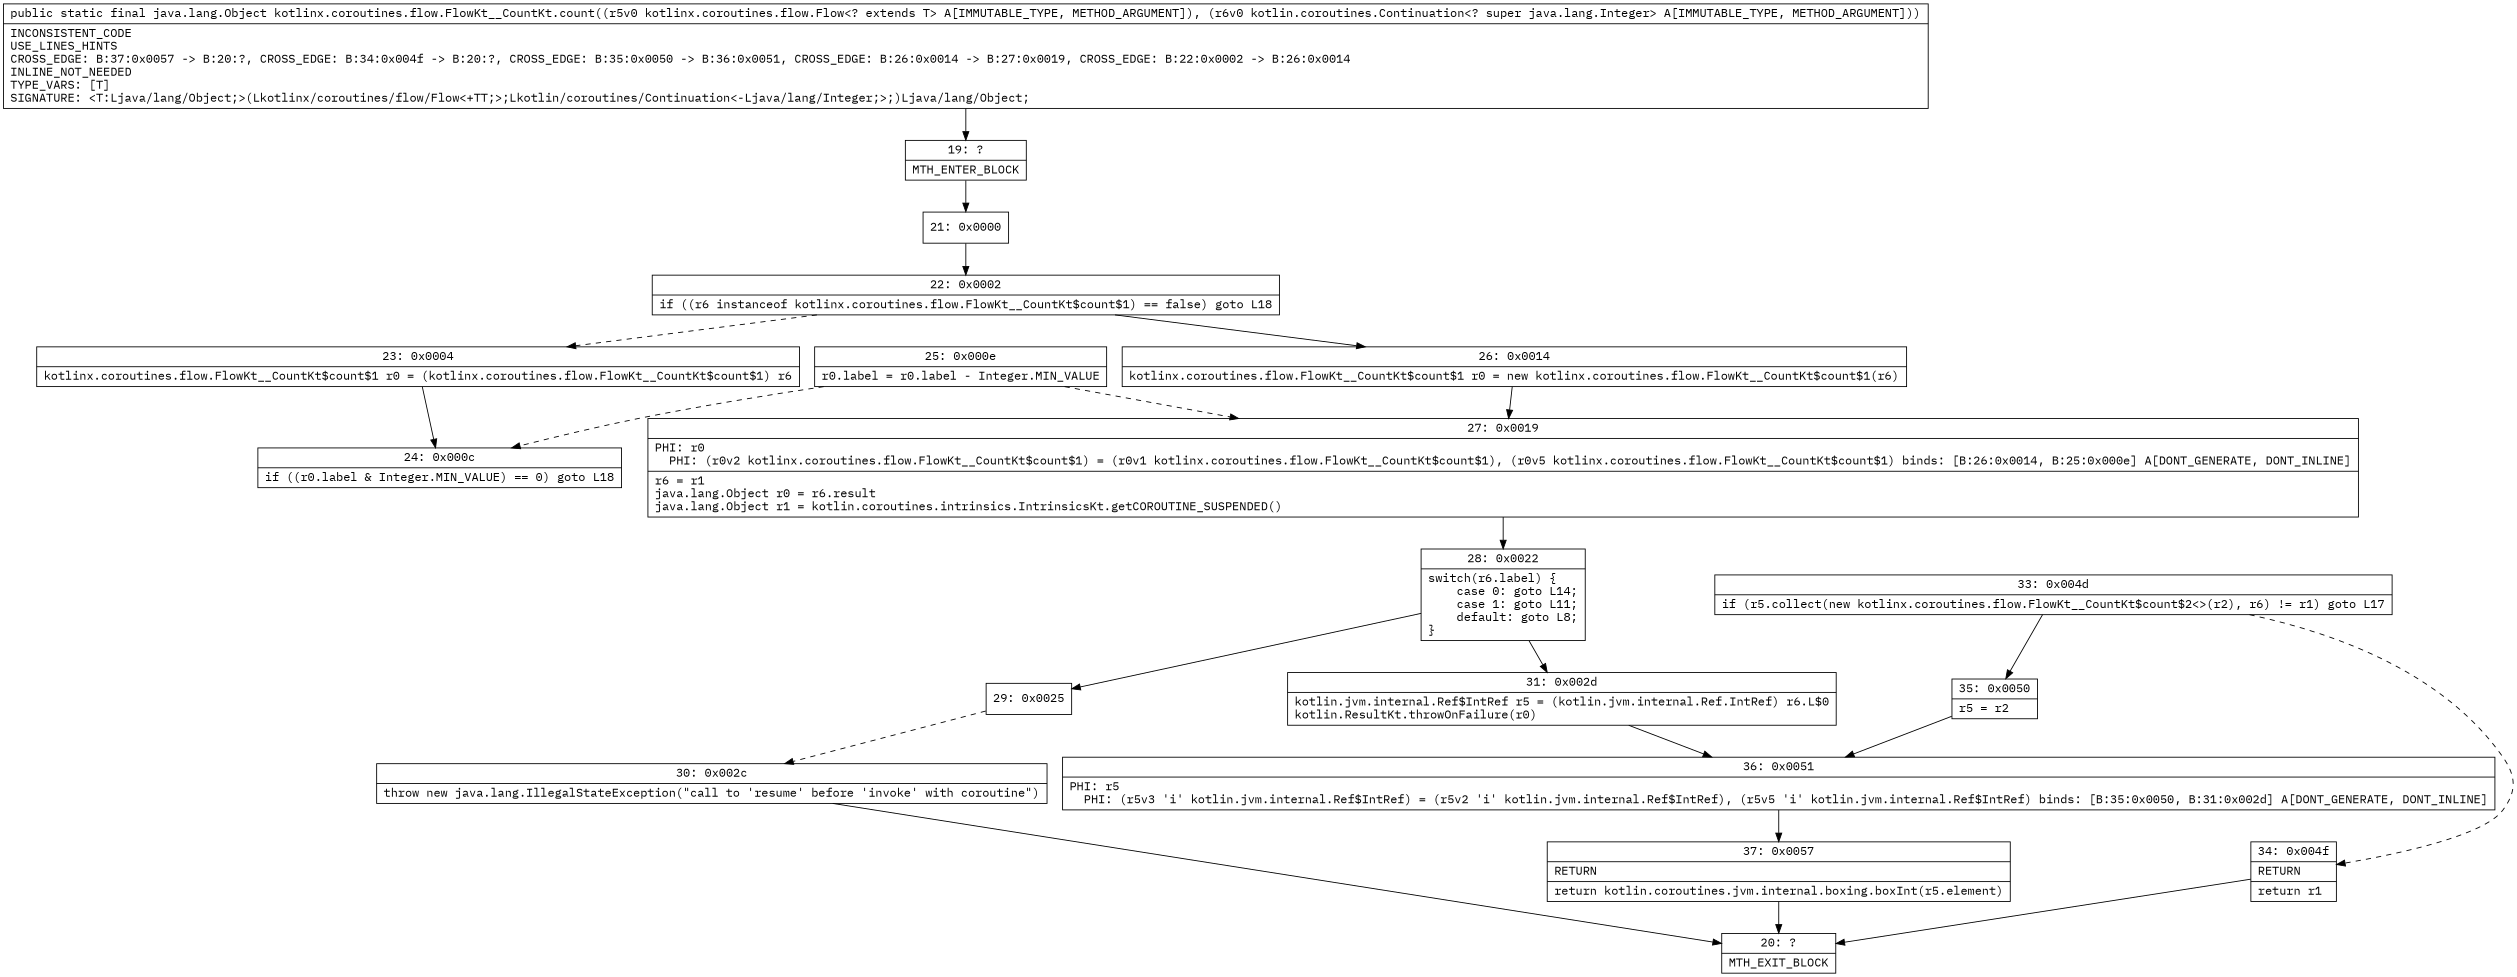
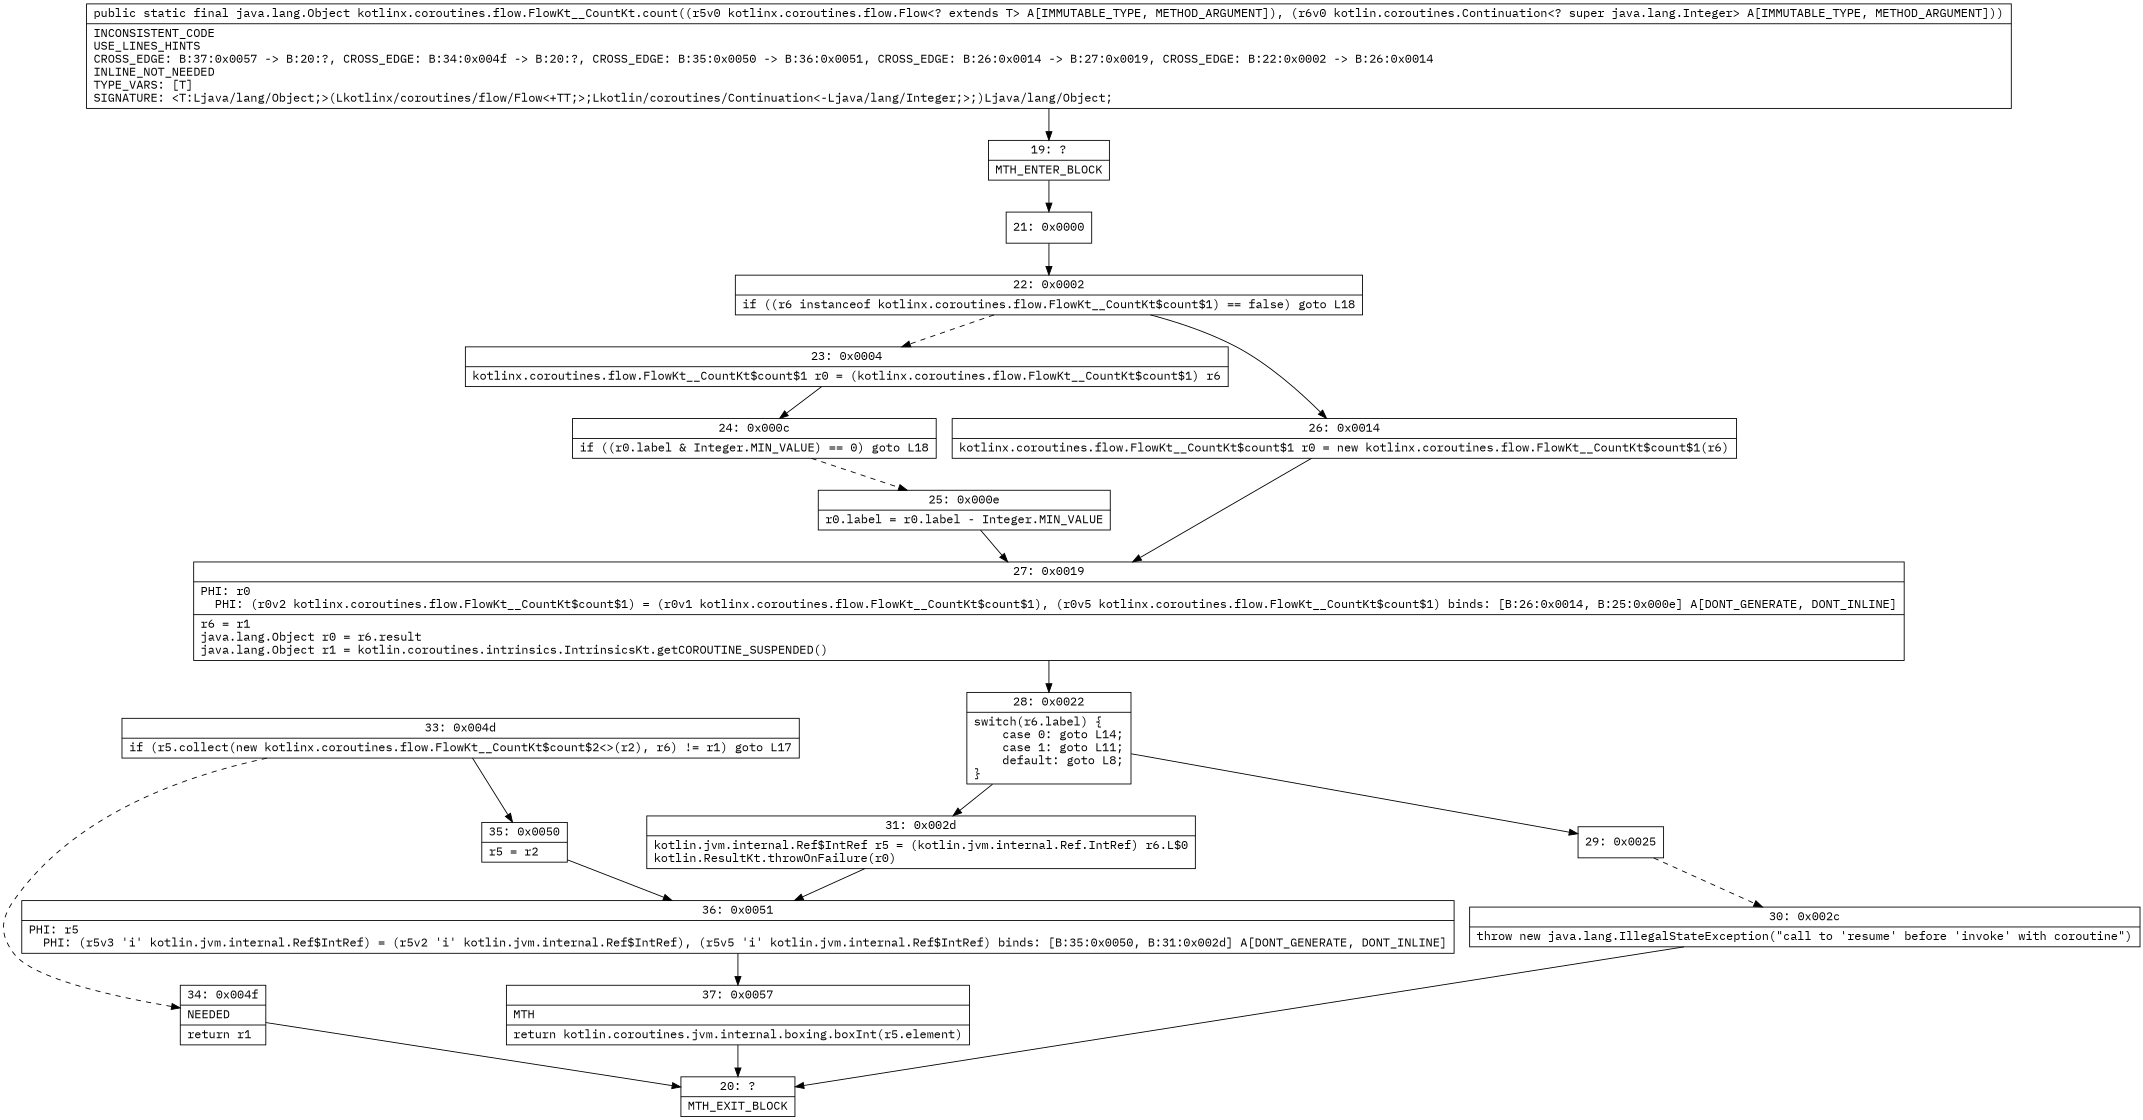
edge "25: 0x000e" -> "27: 0x0019": style dashed -> solid
edge "25: 0x000e" -> "24: 0x000c": reversed
node "37: 0x0057": text "RETURN" -> "MTH"
node "34: 0x004f": text "RETURN" -> "NEEDED"
